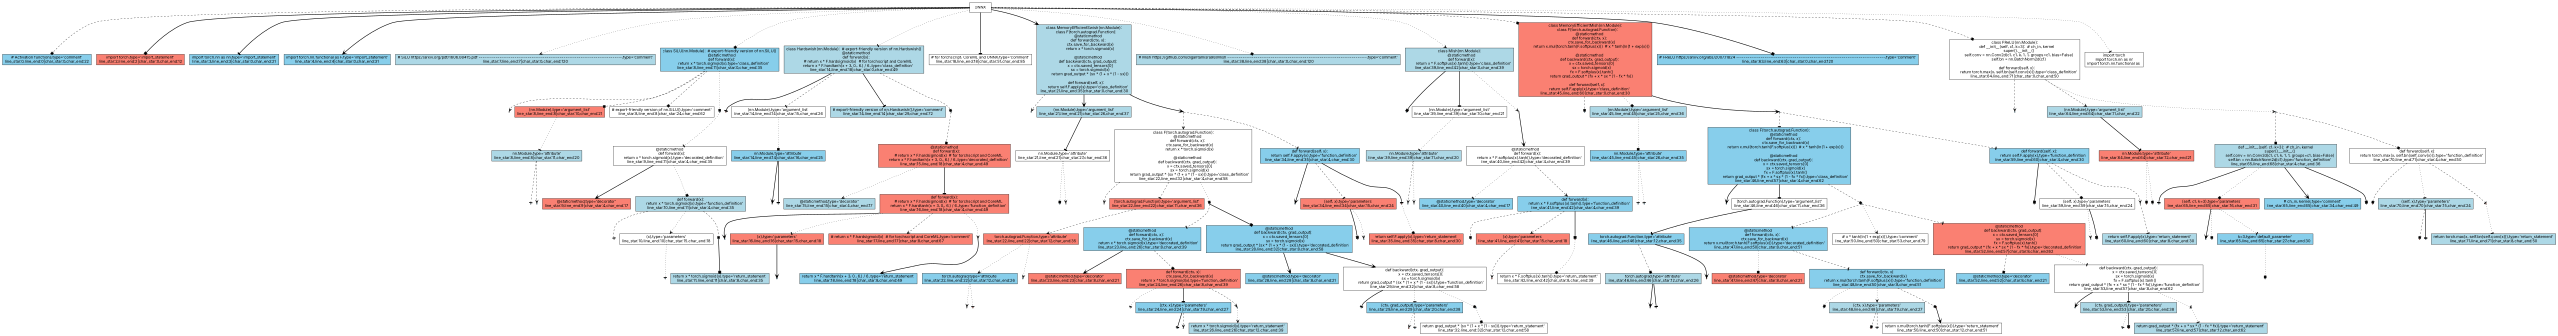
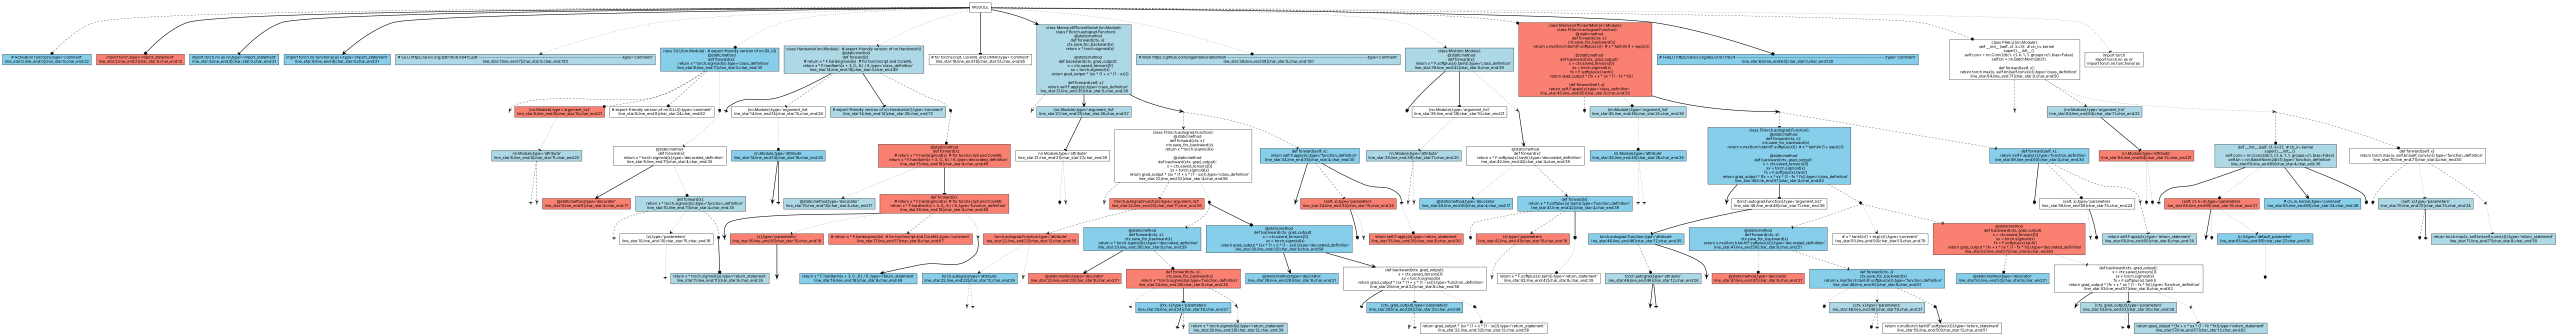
node "ONNX": label "ONNX" -> "MODULE"
